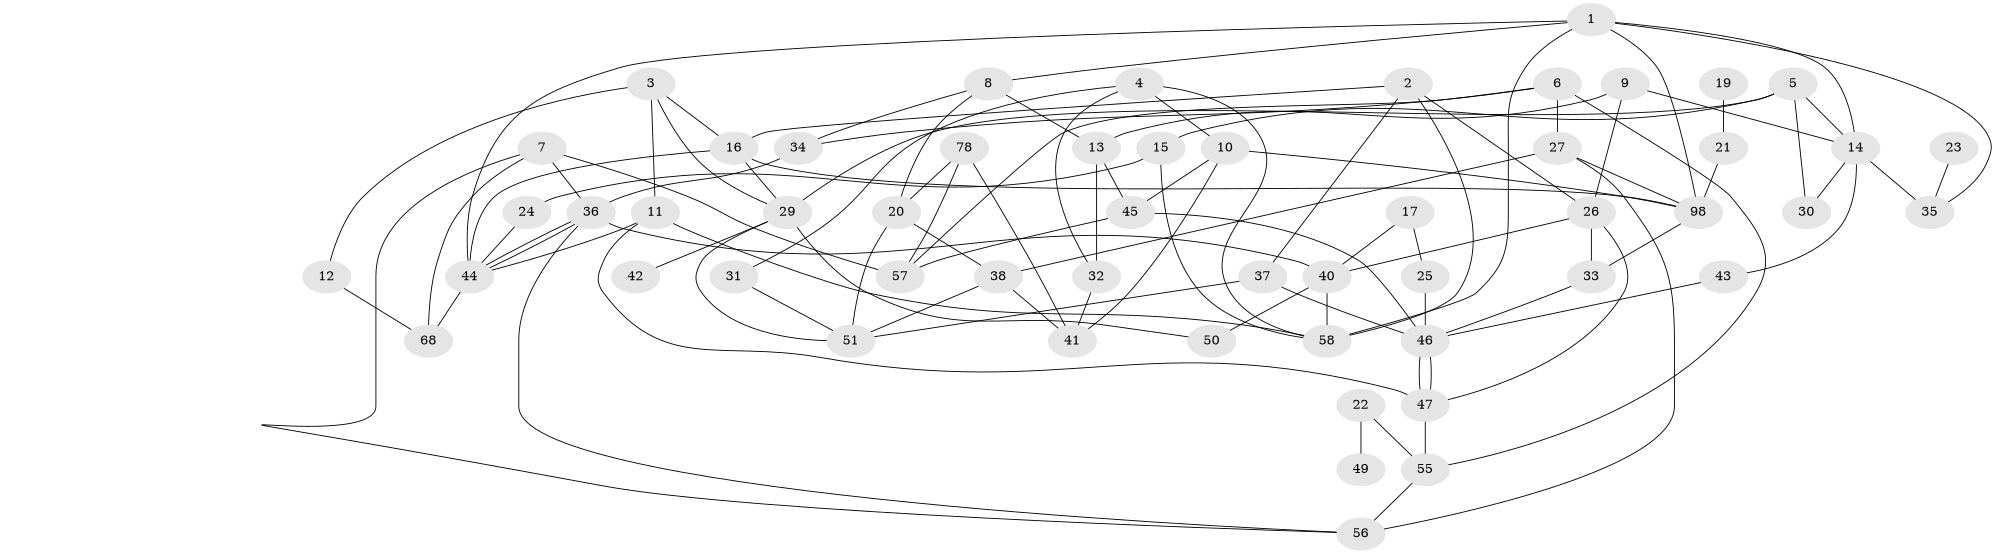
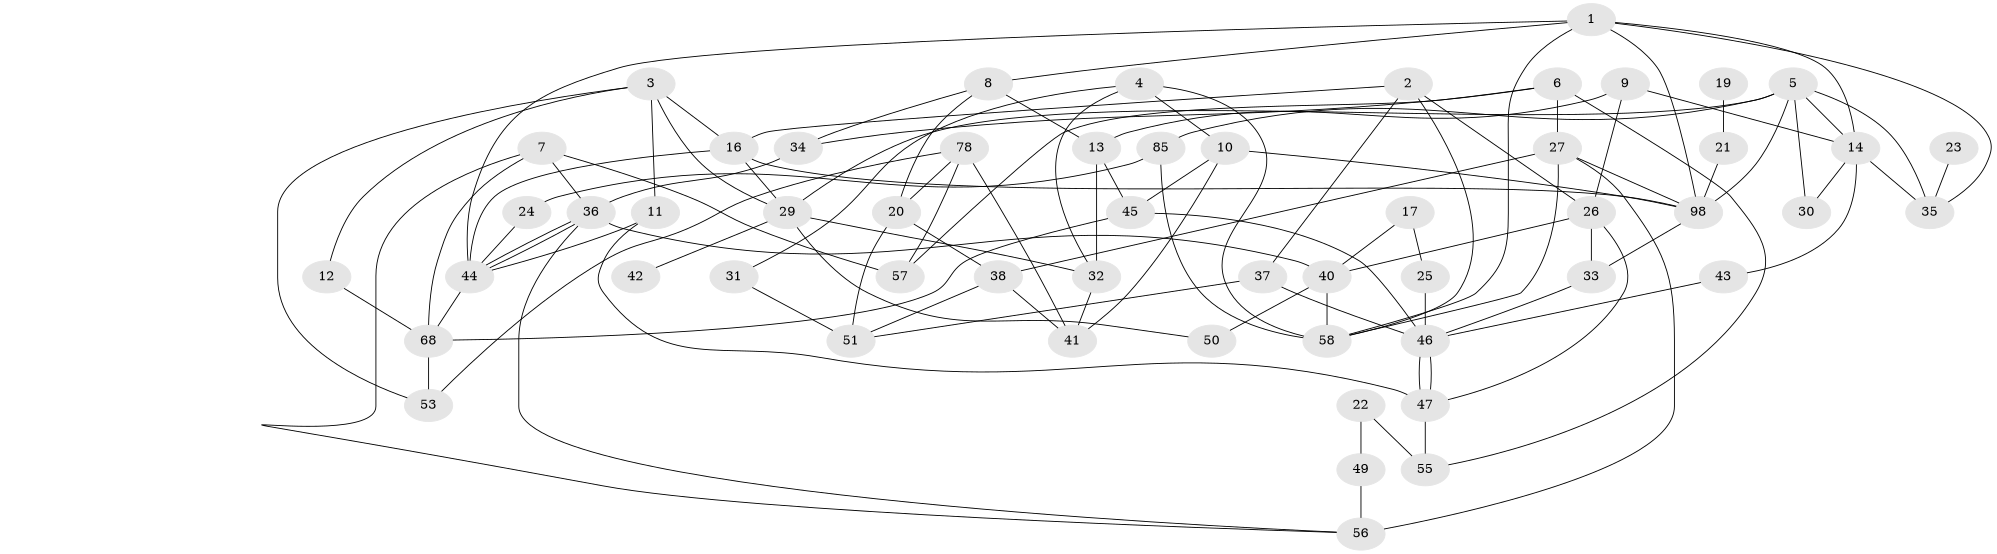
edge "5" -- "35": added
node "15": label "15" -> "85"
edge "5" -- "98": added
edge "45" -- "57": now "45" -- "68"
edge "29" -- "51": now "29" -- "32"
edge "11" -- "58": now "27" -- "58"
node "53": added
edge "55" -- "56": now "49" -- "56"
